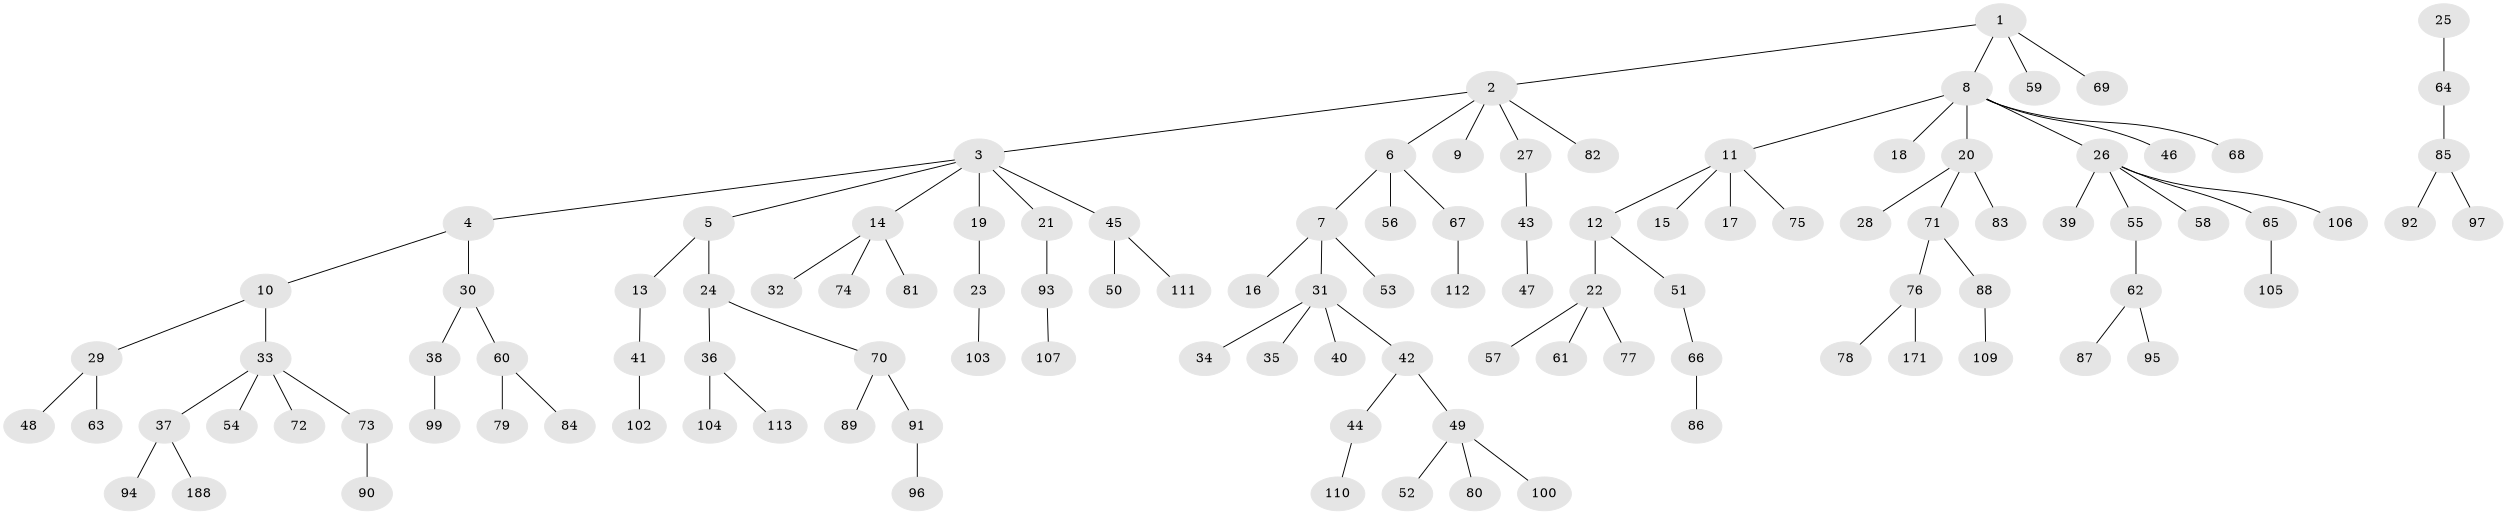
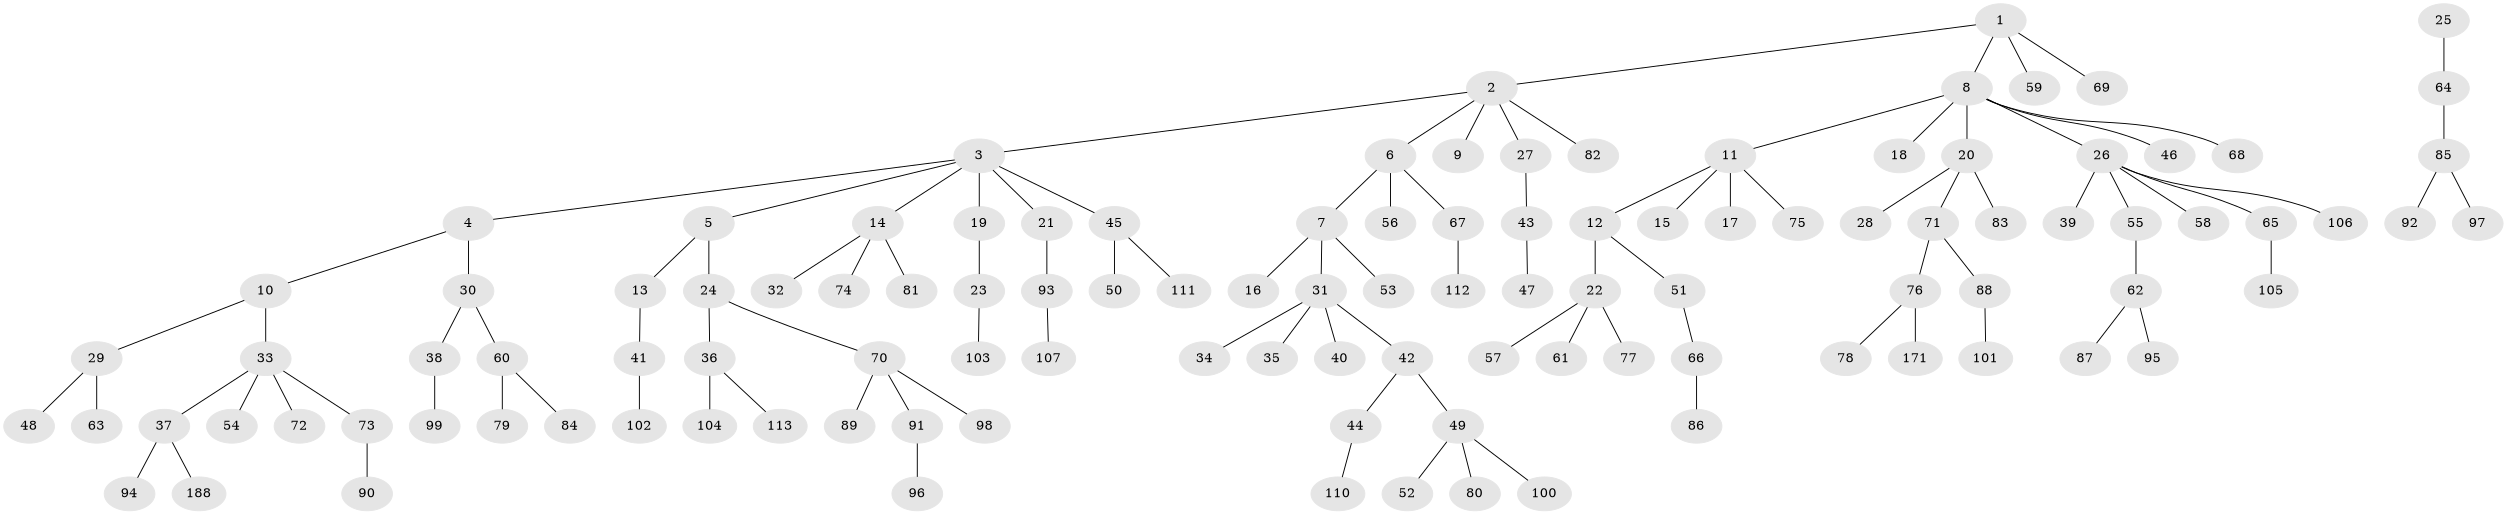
node "109": label "109" -> "101"
node "98": added
